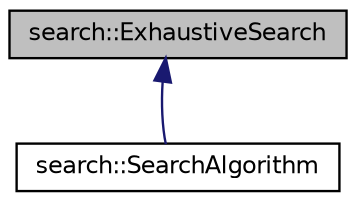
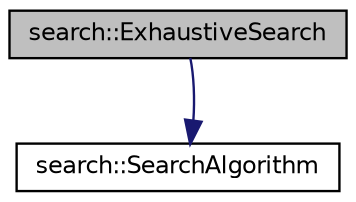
edge "search::SearchAlgorithm" -> "search::ExhaustiveSearch": reversed
